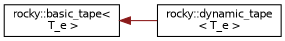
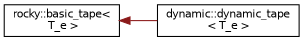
node "rocky::dynamic_tape < T_e >": label "rocky::dynamic_tape < T_e >" -> "dynamic::dynamic_tape < T_e >"
